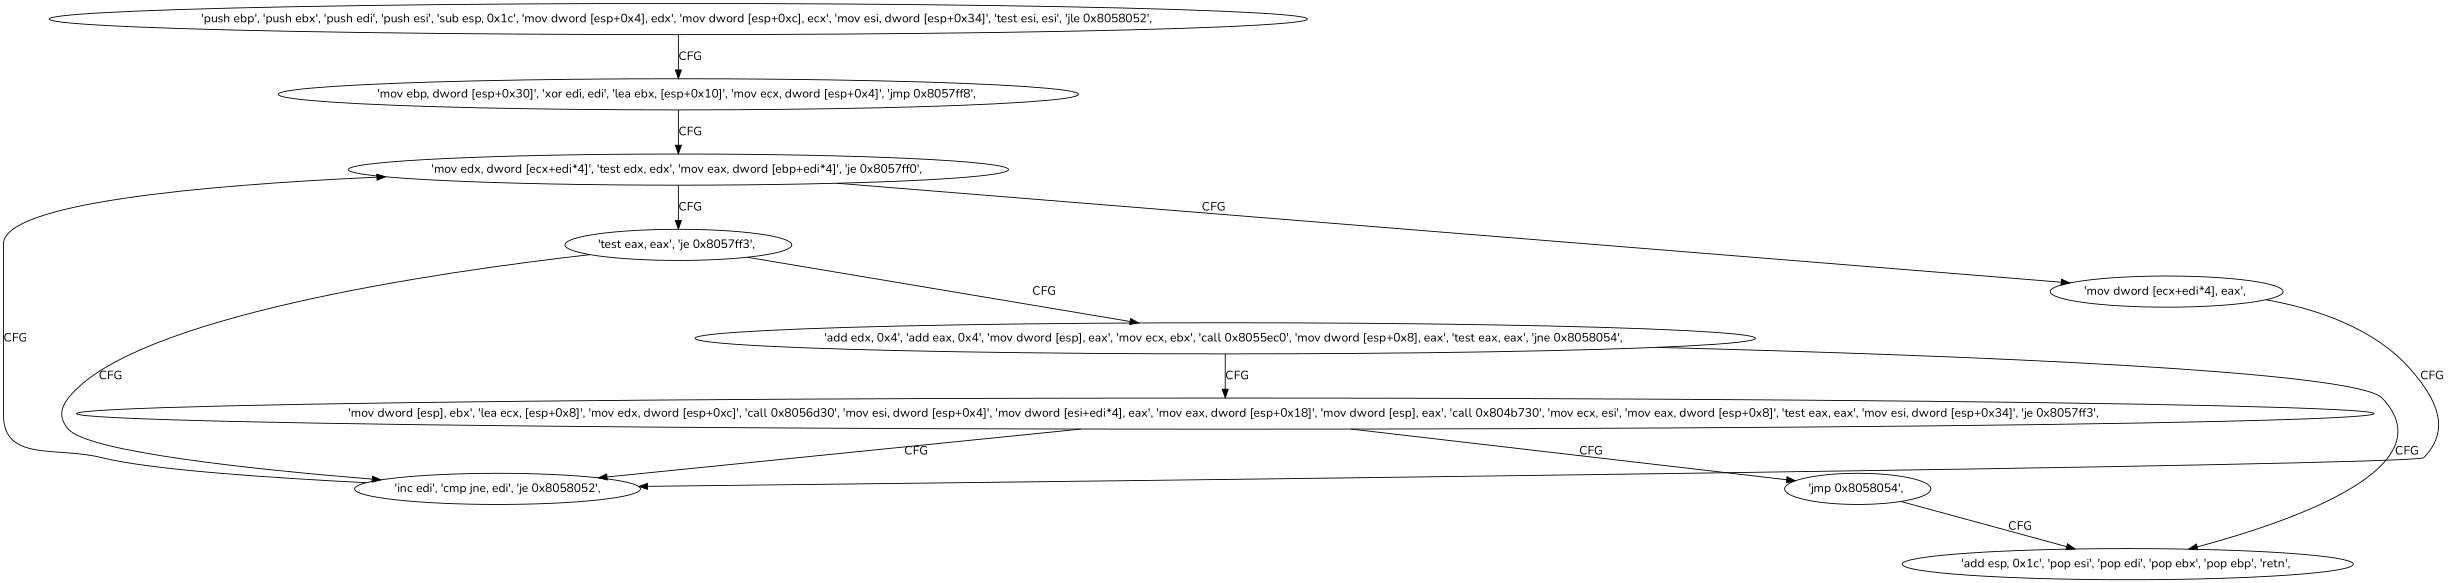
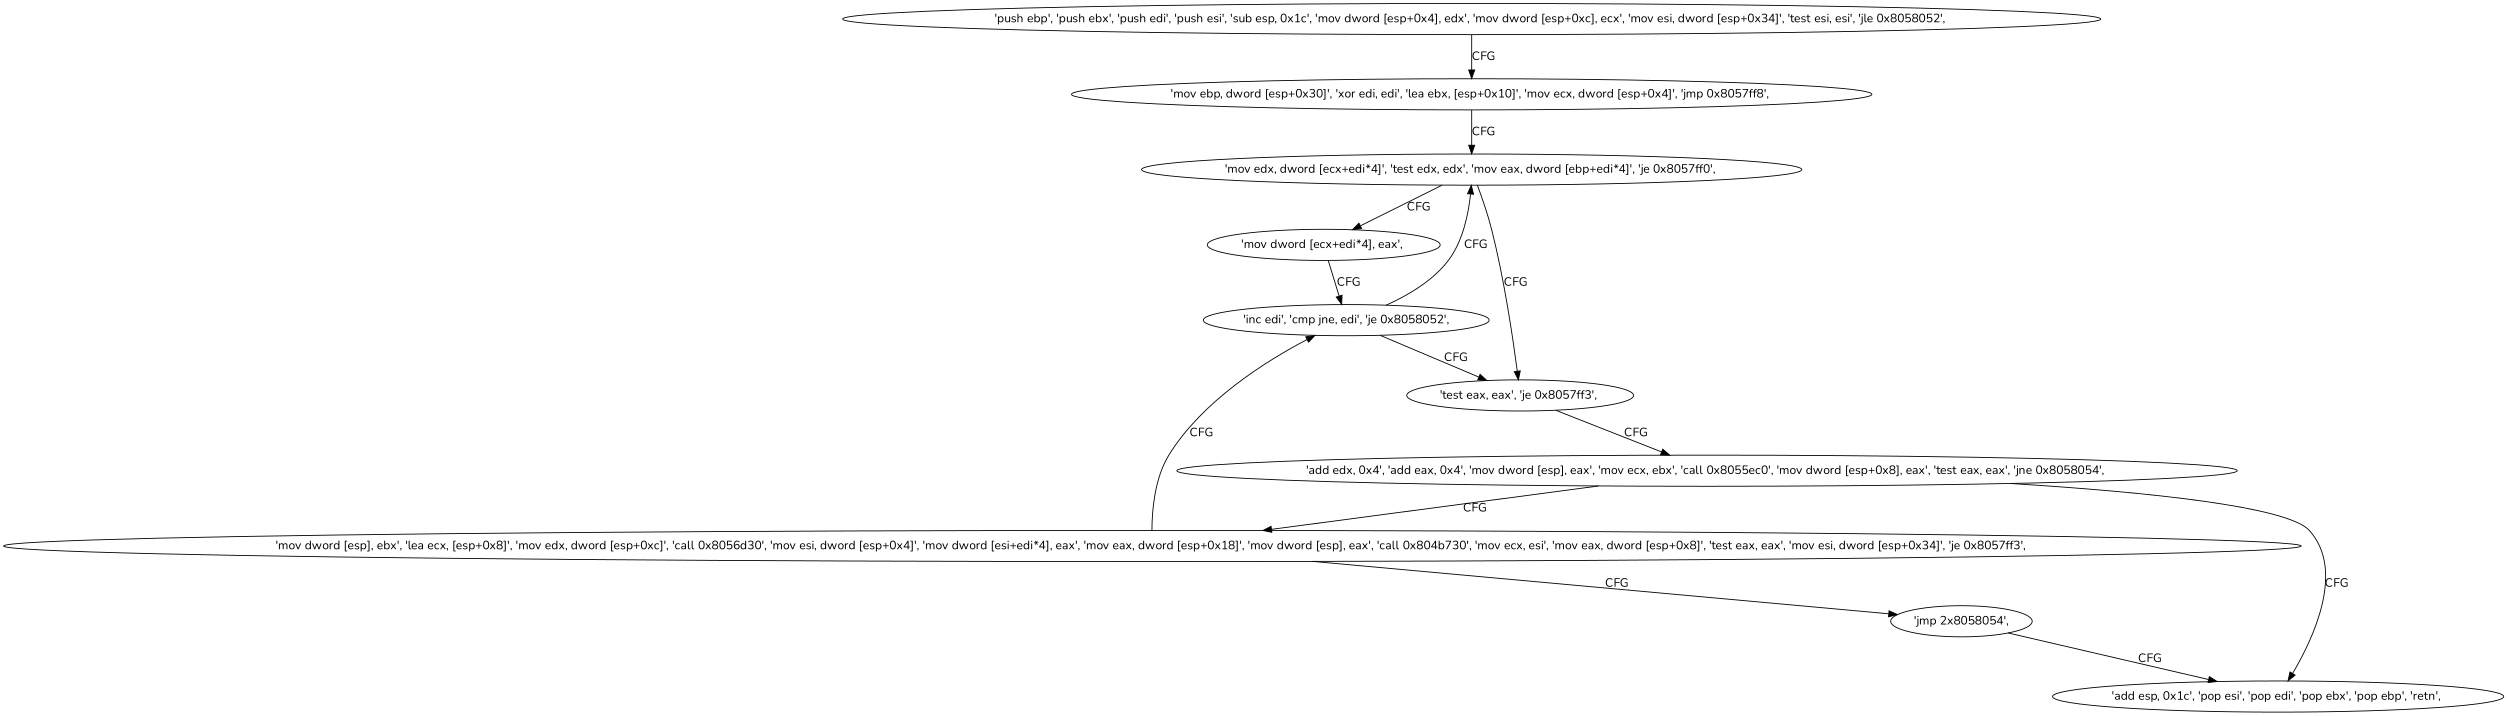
edge "'test eax, eax', 'je 0x8057ff3'," -> "'inc edi', 'cmp jne, edi', 'je 0x8058052',": reversed
node "'jmp 0x8058054',": label "'jmp 0x8058054'," -> "'jmp 2x8058054',"
